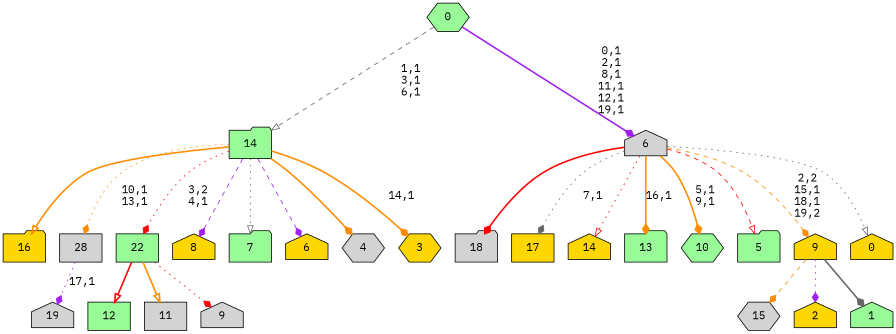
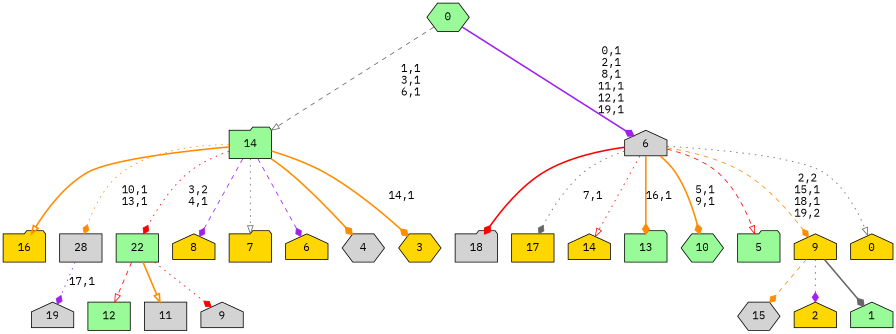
node "7": fillcolor palegreen -> gold
edge "22" -> "12": style bold -> dashed
